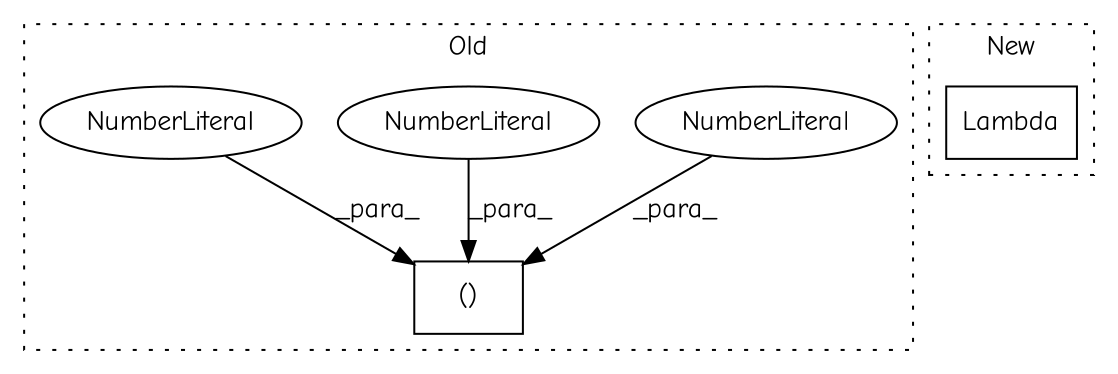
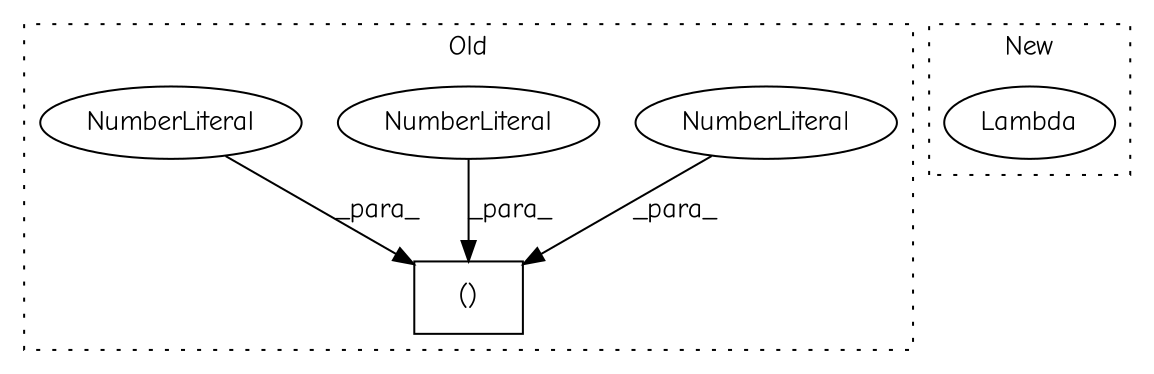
node "Lambda": shape box -> ellipse
